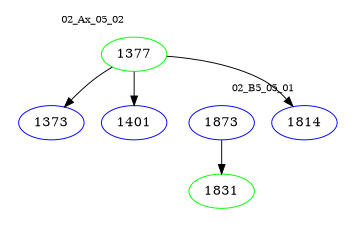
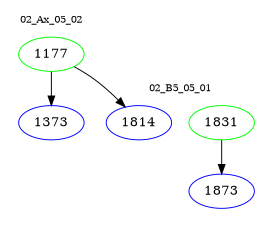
node "1377": label "1377" -> "1177"
node "1401": removed
edge "1873" -> "1831": reversed
